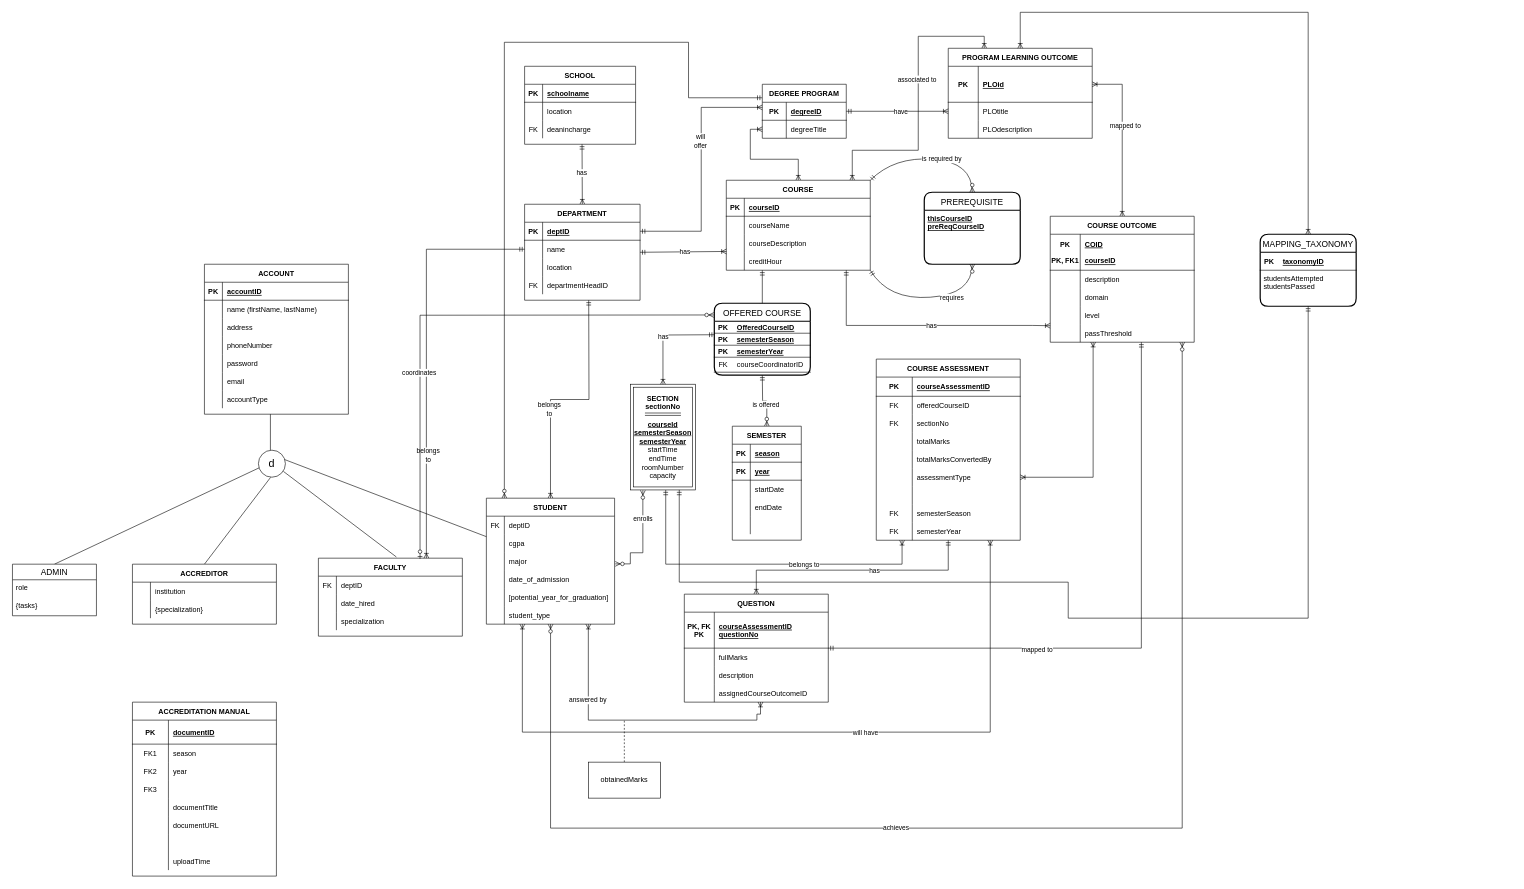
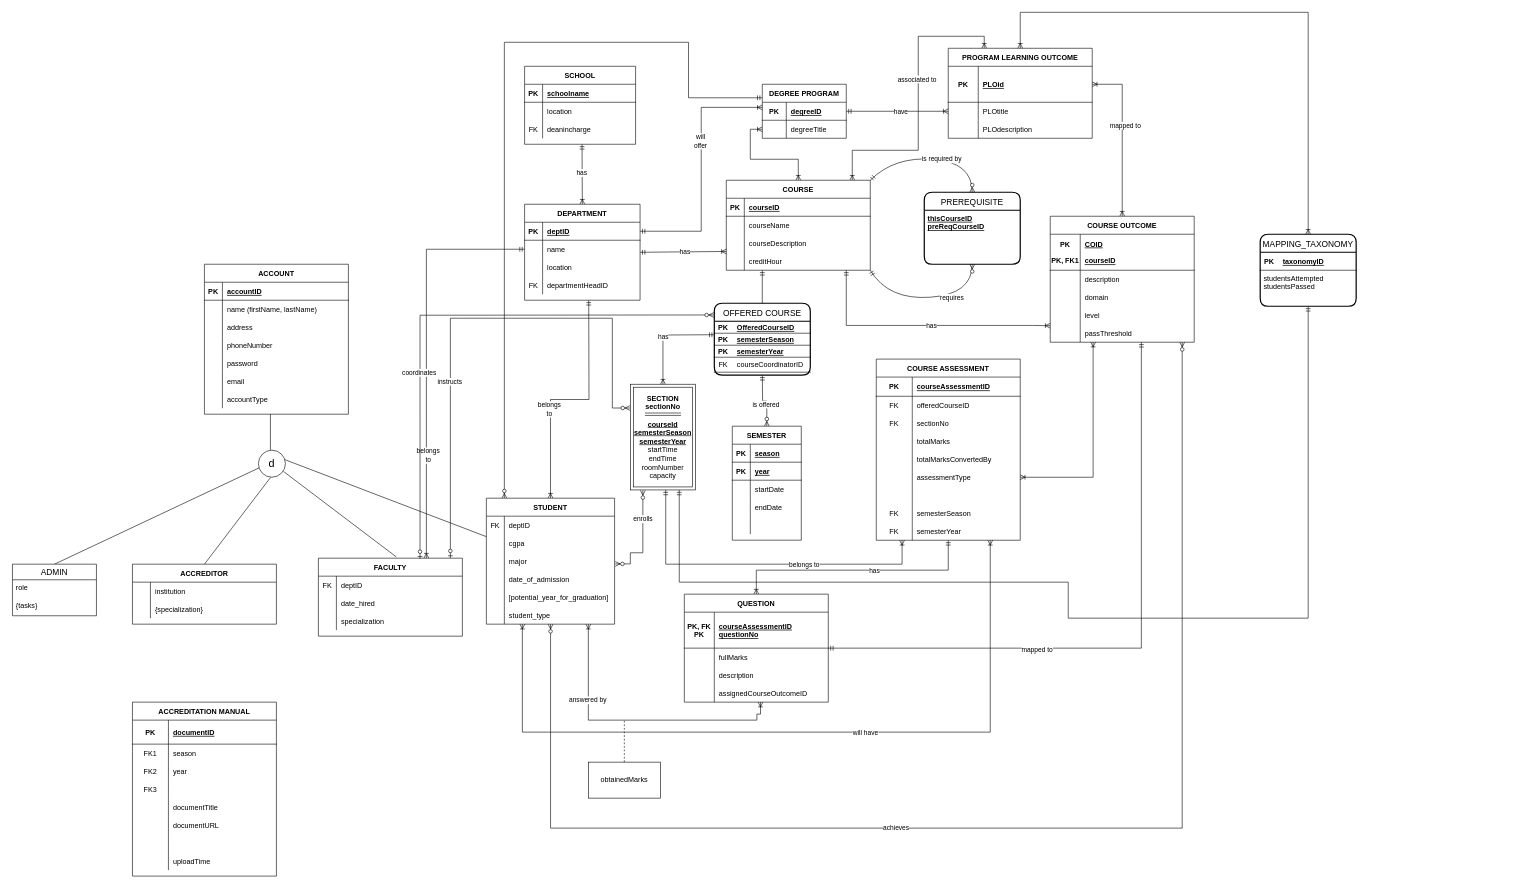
edge "SECTION sectionNo courseId semesterSeason semesterYear startTime endTime roomNumber capacity" -- "FACULTY": added, label "instructs"
